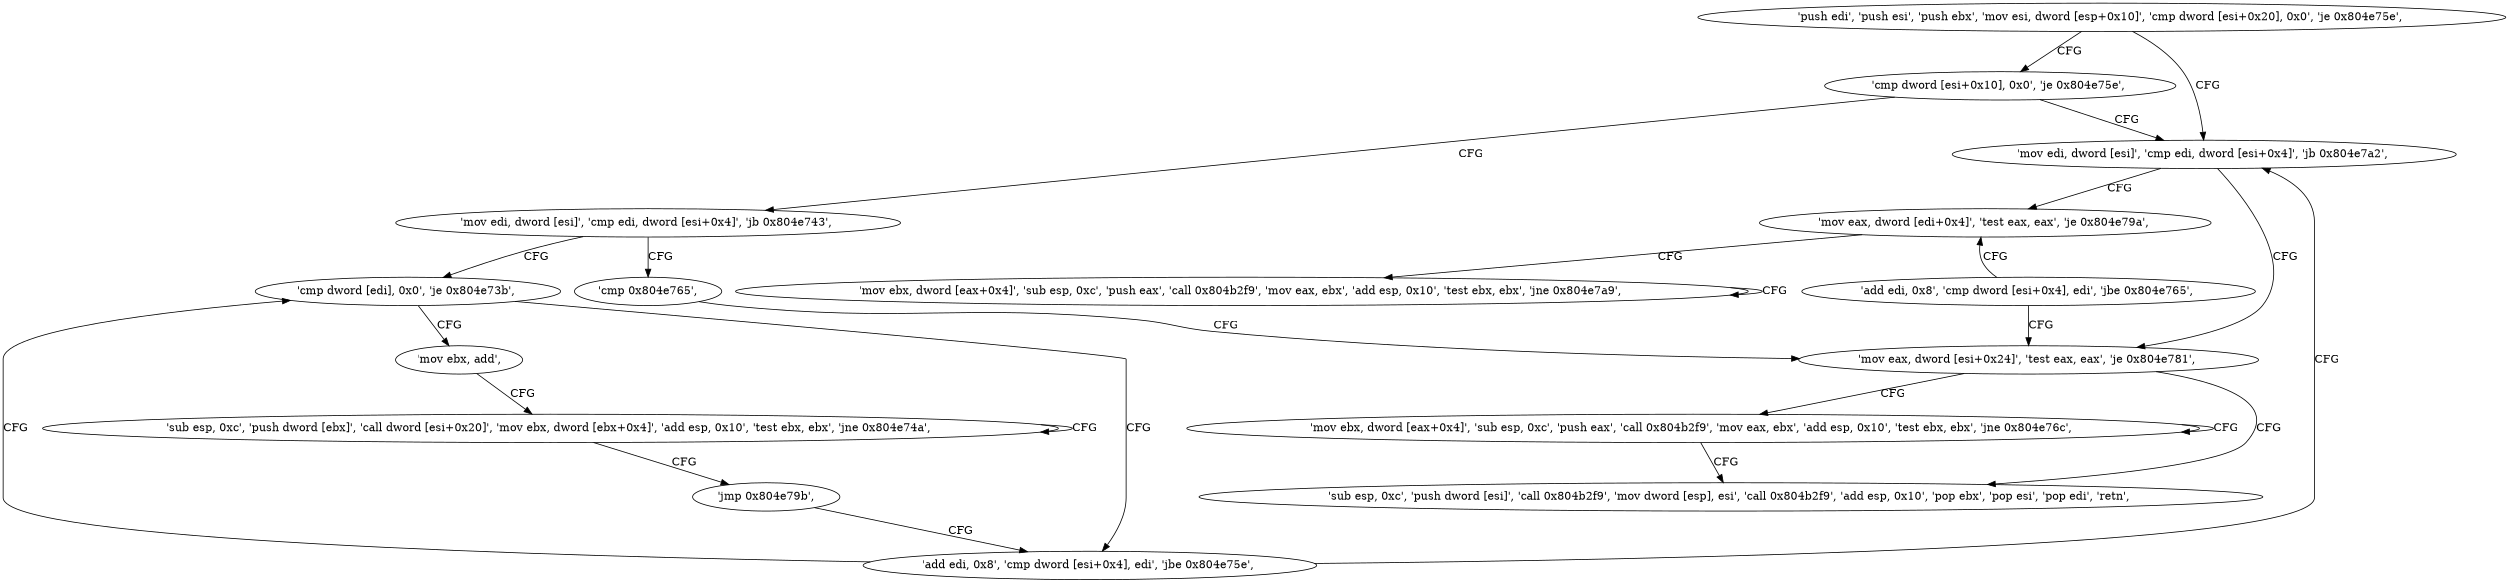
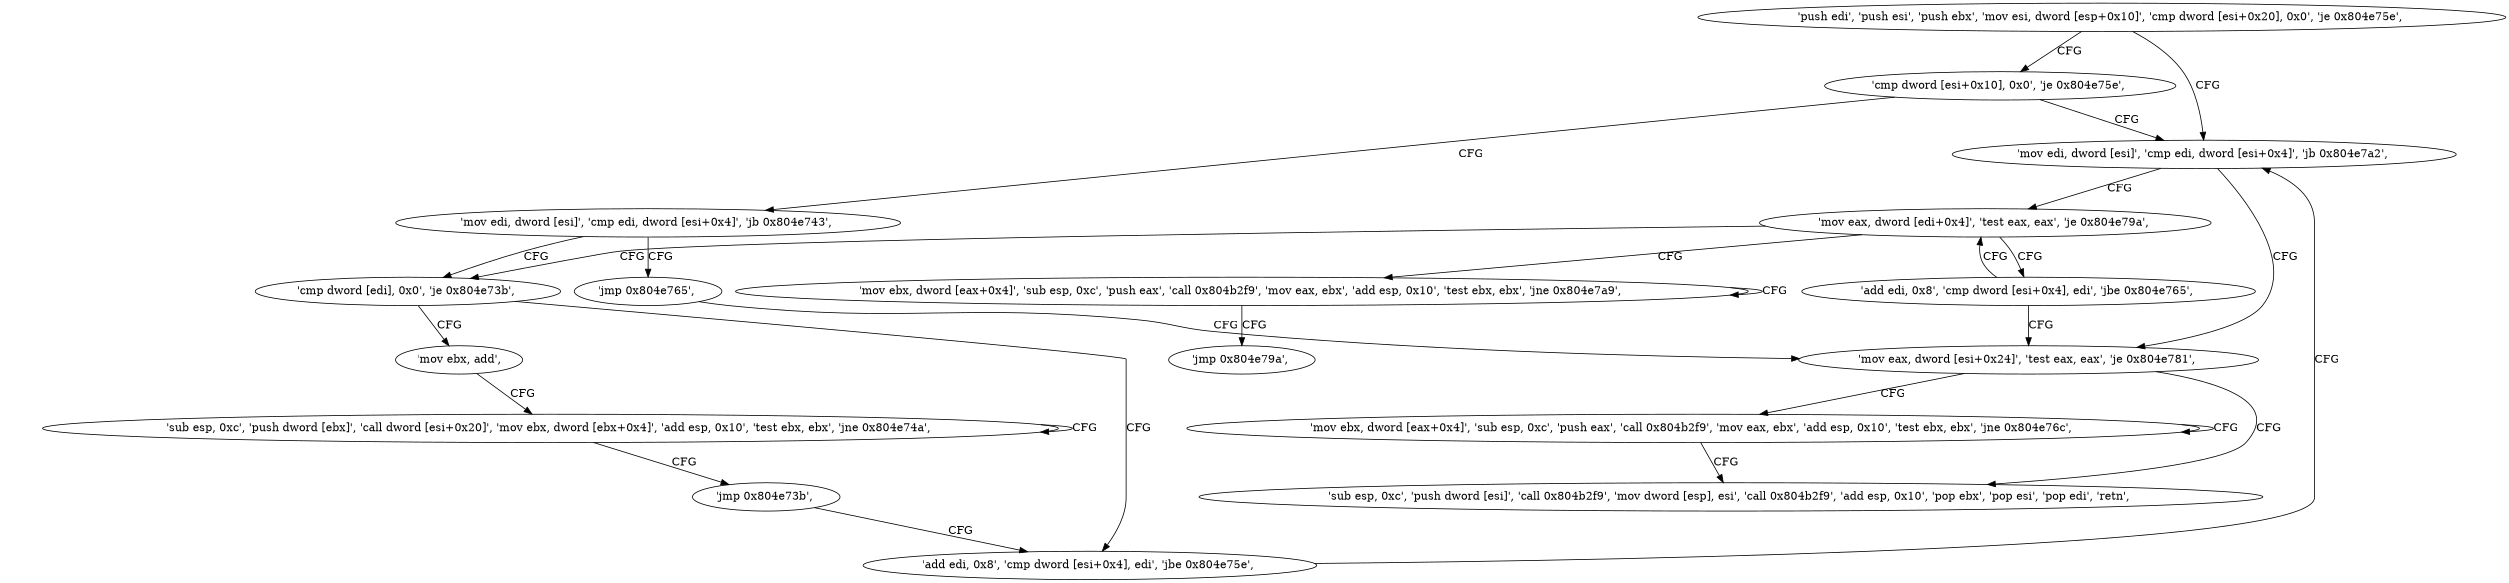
edge "'mov eax, dword [edi+0x4]', 'test eax, eax', 'je 0x804e79a'," -> "'add edi, 0x8', 'cmp dword [esi+0x4], edi', 'jbe 0x804e765',": added, label "CFG"
node "'cmp 0x804e765',": label "'cmp 0x804e765'," -> "'jmp 0x804e765',"
node "'jmp 0x804e79a',": added
node "'jmp 0x804e79b',": label "'jmp 0x804e79b'," -> "'jmp 0x804e73b',"
edge "'add edi, 0x8', 'cmp dword [esi+0x4], edi', 'jbe 0x804e75e'," -> "'cmp dword [edi], 0x0', 'je 0x804e73b',": now "'mov eax, dword [edi+0x4]', 'test eax, eax', 'je 0x804e79a'," -> "'cmp dword [edi], 0x0', 'je 0x804e73b',"
